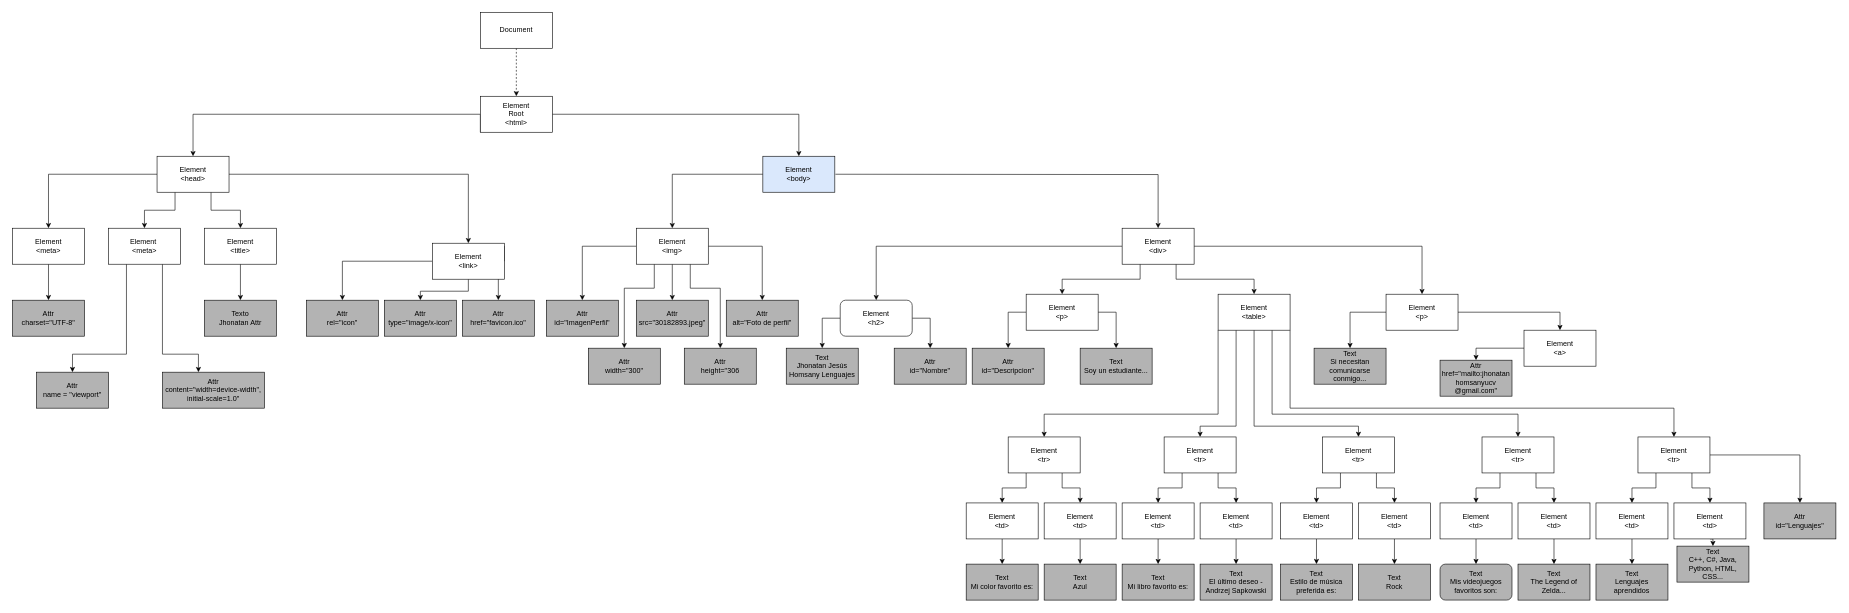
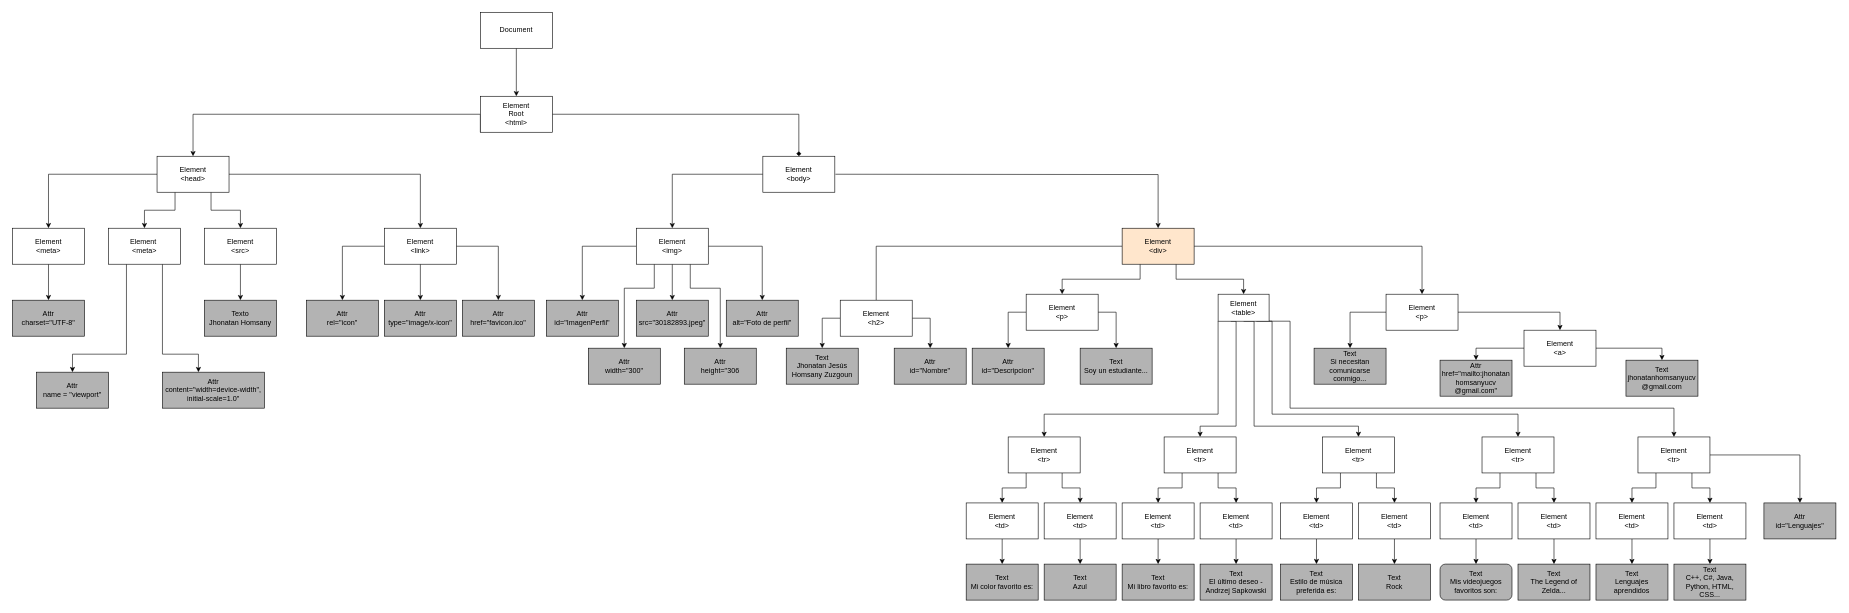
edge "Document" -> "Element Root <html>": style dashed -> solid
edge "Element Root <html>" -> "Element <body>": arrowhead classic -> diamond
node "Element <body>": fillcolor #dae8fc -> #ffffff
node "Element <title>": label "Element <title>" -> "Element <src>"
node "Element <div>": fillcolor #ffffff -> #ffe6cc
node "Element <link>": moved (468, 261) -> (420, 246)
edge "Element <div>" -> "Element <h2>": arrowhead classic -> none
node "Element <table>": size 72x36 -> 51x27
node "Texto Jhonatan Attr": label "Texto Jhonatan Attr" -> "Texto Jhonatan Homsany"
node "Element <h2>": shape rounded rectangle -> rectangle
edge "Element <a>" -> "Text jhonatanhomsanyucv @gmail.com": added
node "Text Jhonatan Jesús Homsany Lenguajes": label "Text Jhonatan Jesús Homsany Lenguajes" -> "Text Jhonatan Jesús Homsany Zuzgoun"
node "Text jhonatanhomsanyucv @gmail.com": added
node "Text C++, C#, Java, Python, HTML, CSS...": moved (1713, 564) -> (1710, 582)
